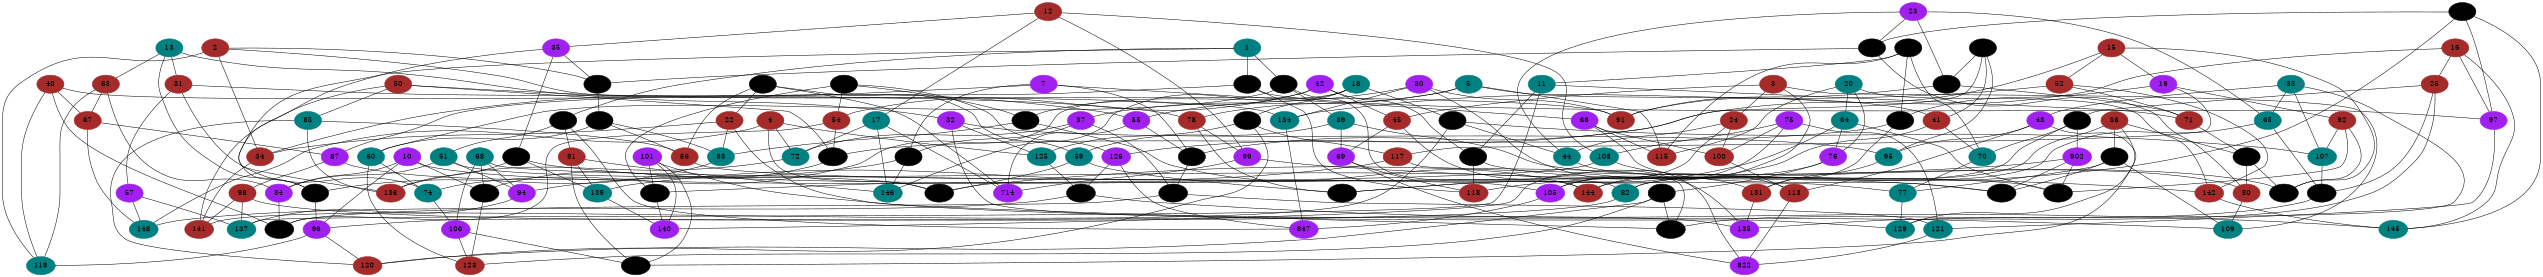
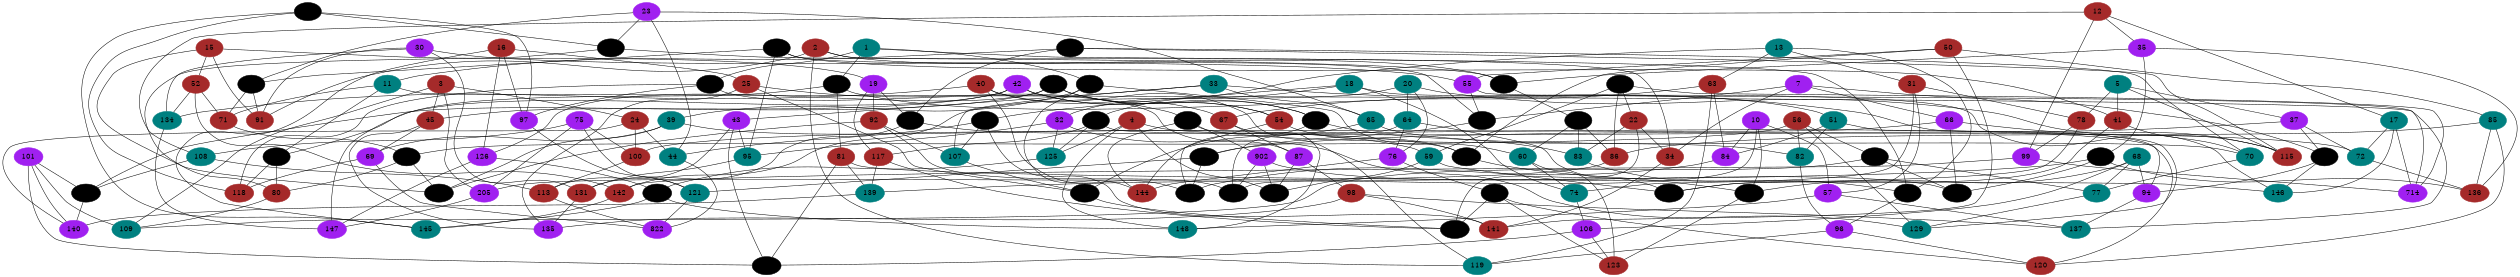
edge "10" -- "96": now "10" -- "57"
node "105": label "105" -> "205"
node "847": label "847" -> "147"
